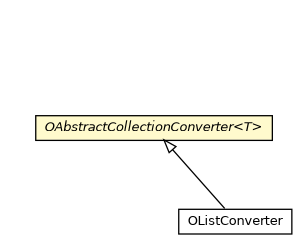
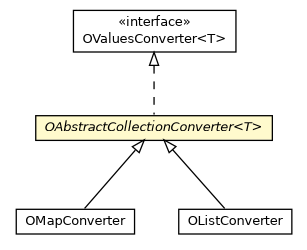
node "OValuesConverter<T>": added
node "OMapConverter": added
